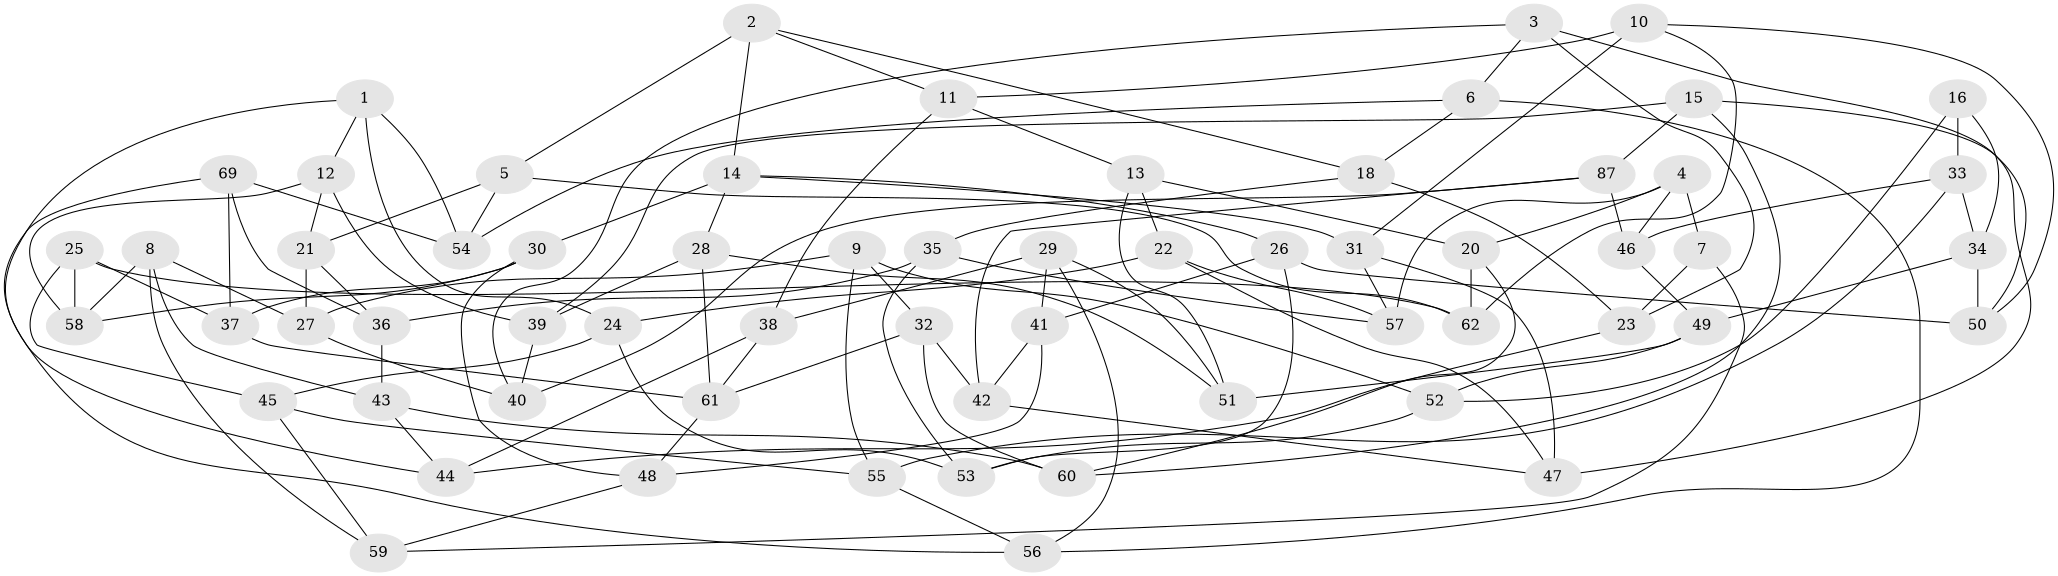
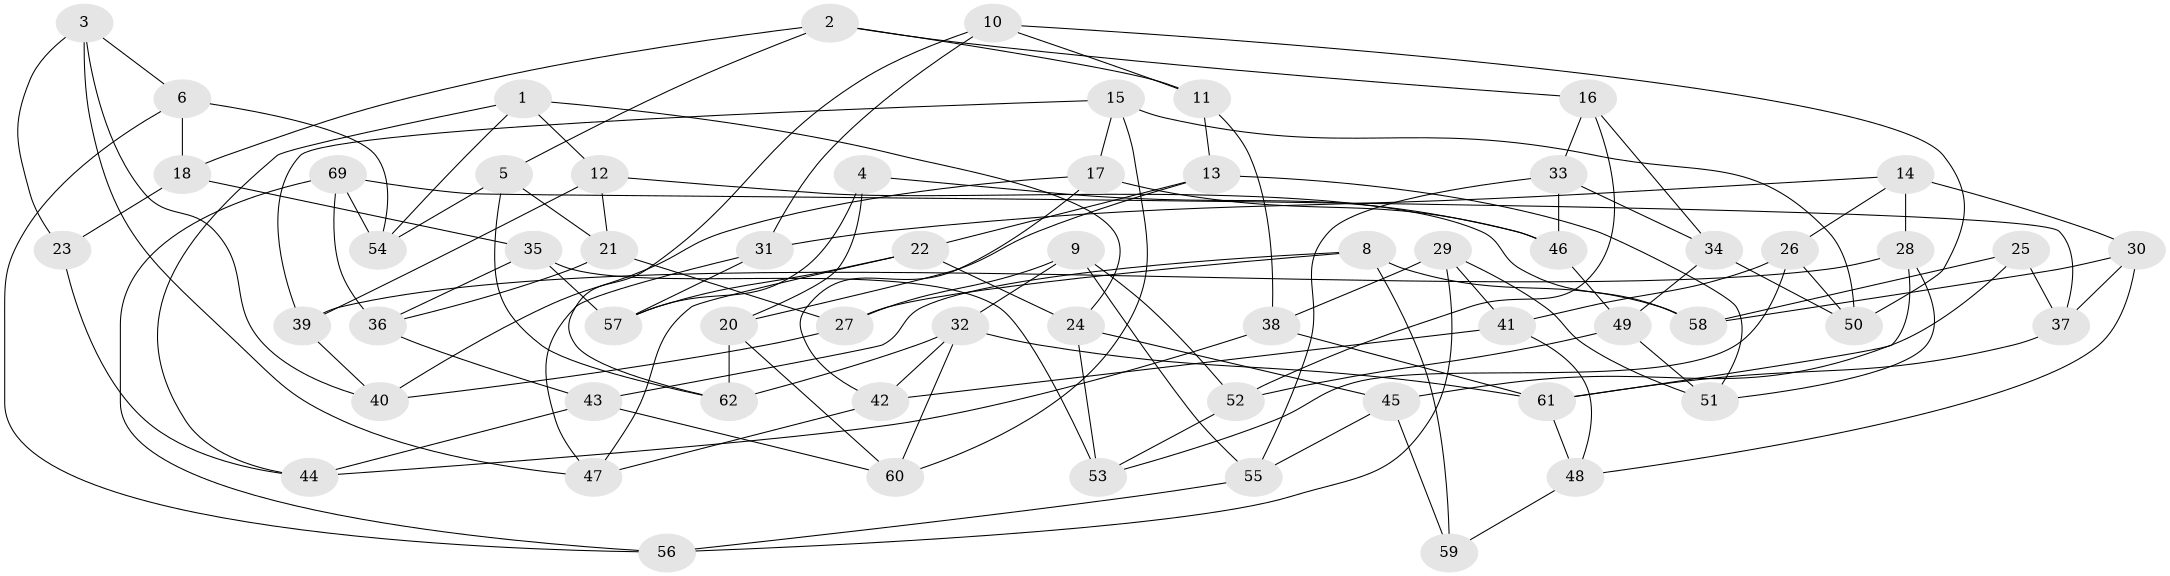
edge "2" -- "14": now "2" -- "16"
node "87": label "87" -> "17"
node "7": removed
edge "25" -- "62": now "32" -- "62"
